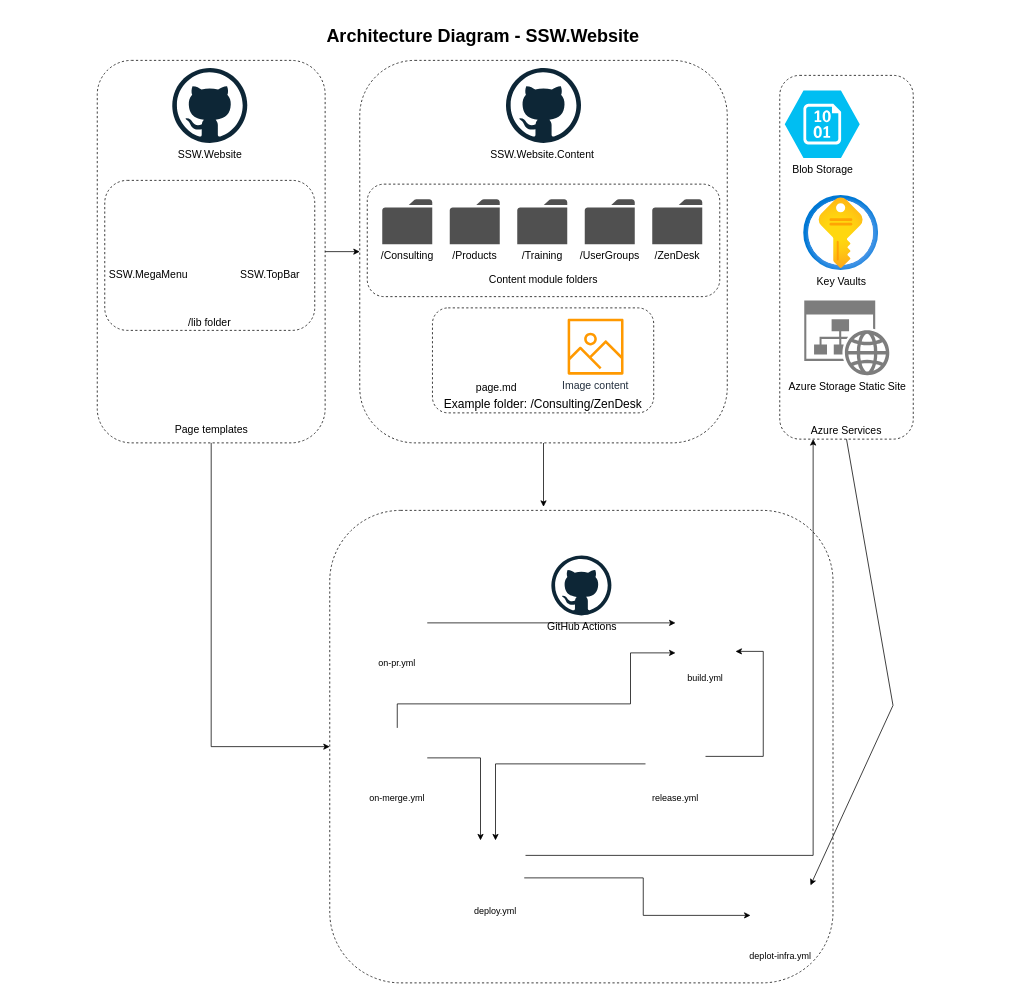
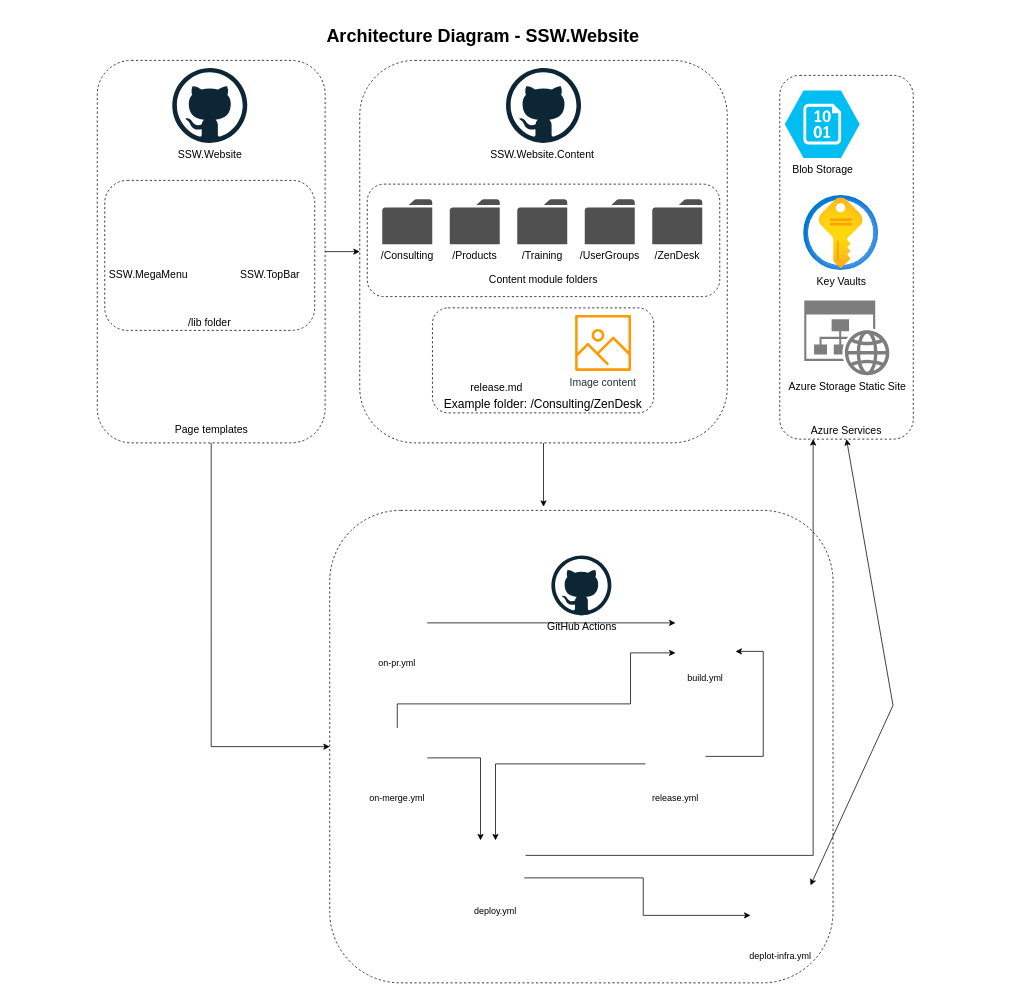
node "Image content": moved (595, 347) -> (603, 343)
node "page.md": label "page.md" -> "release.md"
edge "Azure Services" -> "deplot-infra.yml": arrowhead none -> classic
